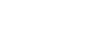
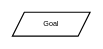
node "Goal": added
